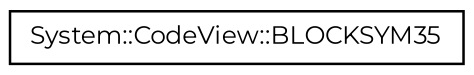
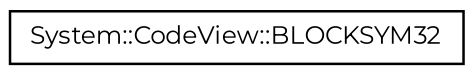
node "System::CodeView::BLOCKSYM35": label "System::CodeView::BLOCKSYM35" -> "System::CodeView::BLOCKSYM32"
